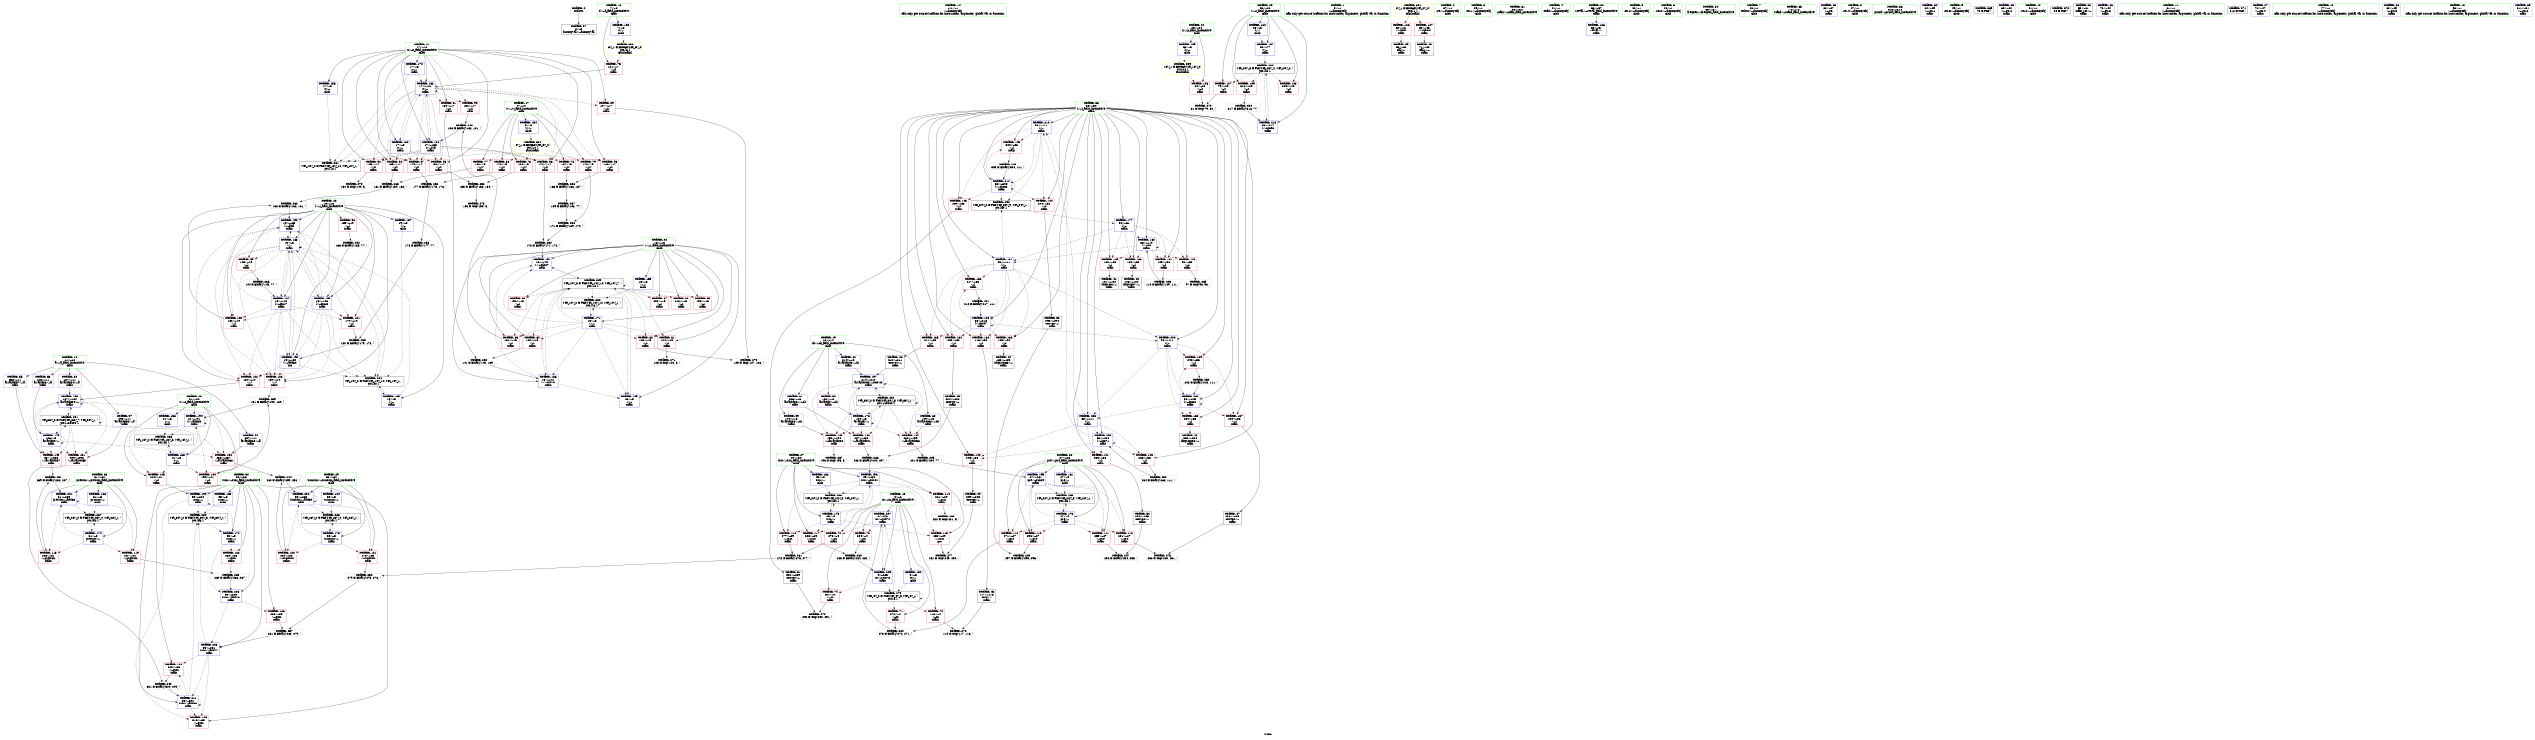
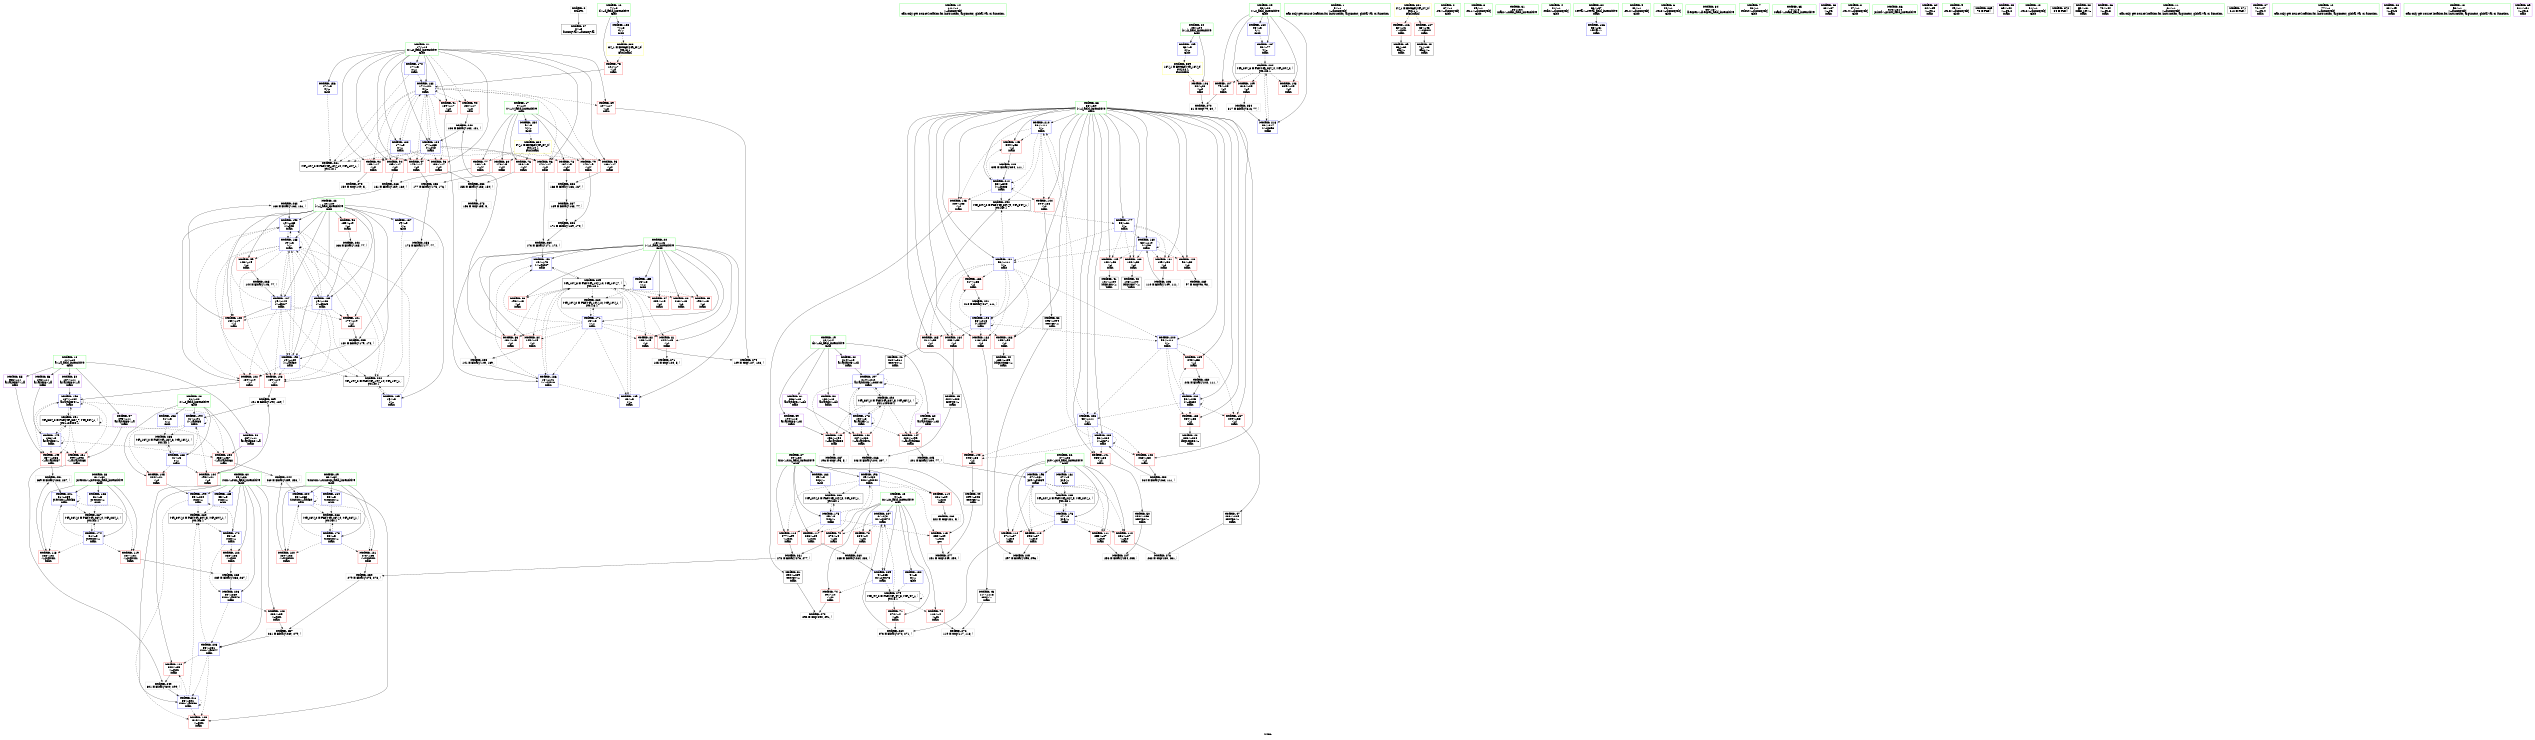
edge "NodeID: 33" -> "NodeID: 140": now "NodeID: 290" -> "NodeID: 140"
edge "NodeID: 187" -> "NodeID: 100": style dashed -> solid
node "NodeID: 192": text "inc" -> "main"
